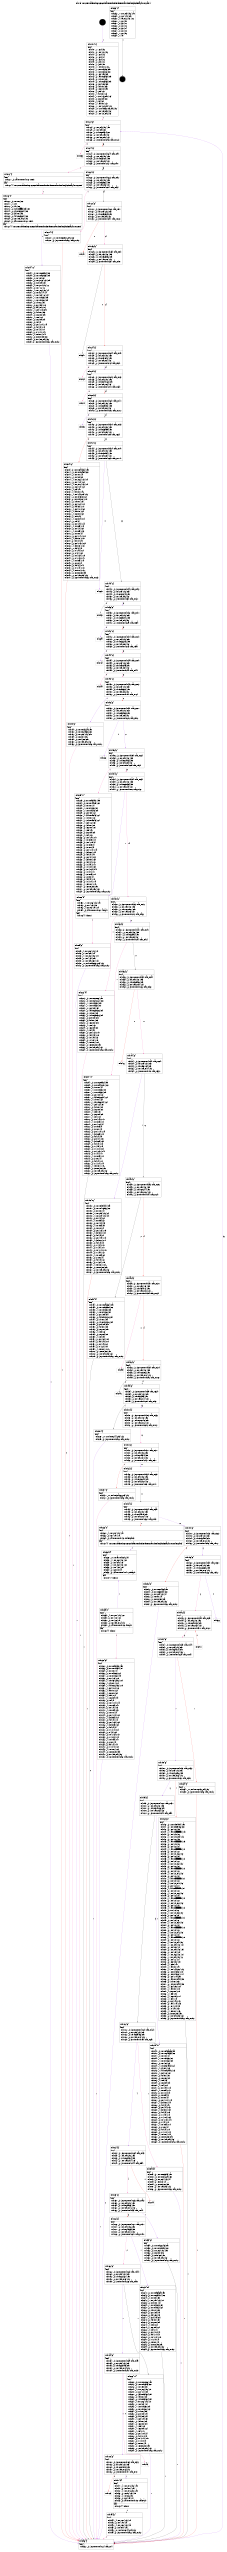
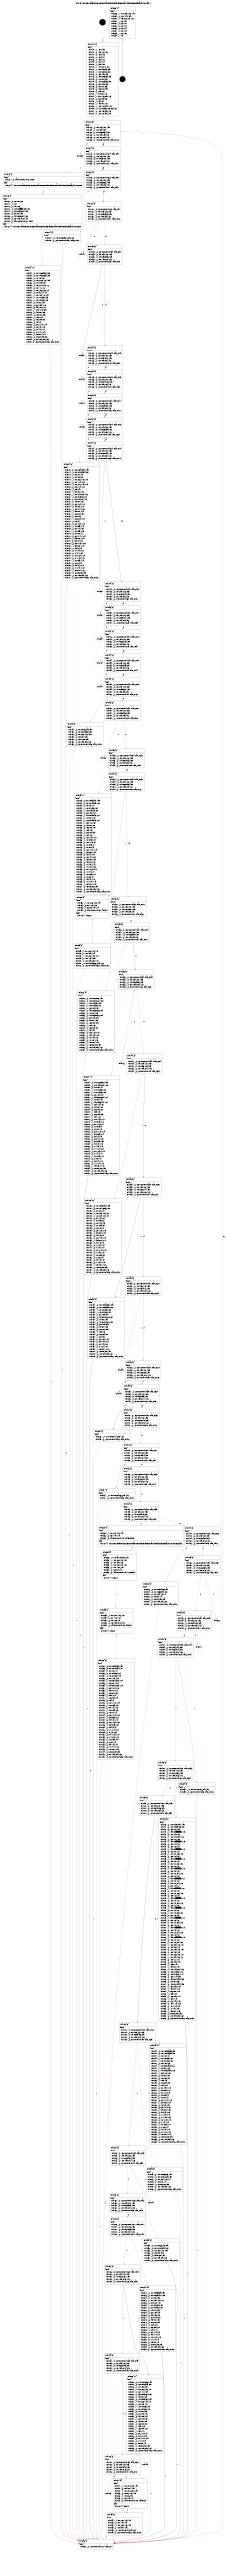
edge "0x4023ab [21]" -> "0x40238e [29]": reversed
edge "0x402910" -> "0x401ba8 [28]": reversed
